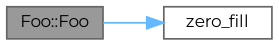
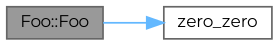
node "zero_fill": label "zero_fill" -> "zero_zero"
